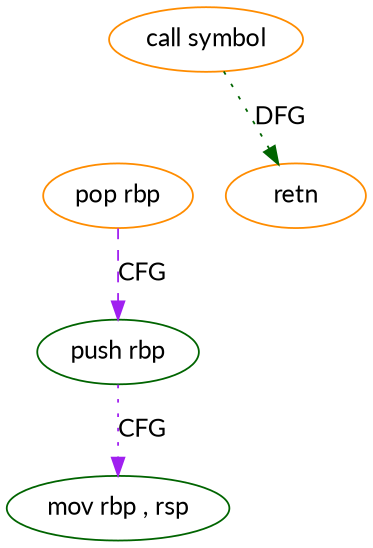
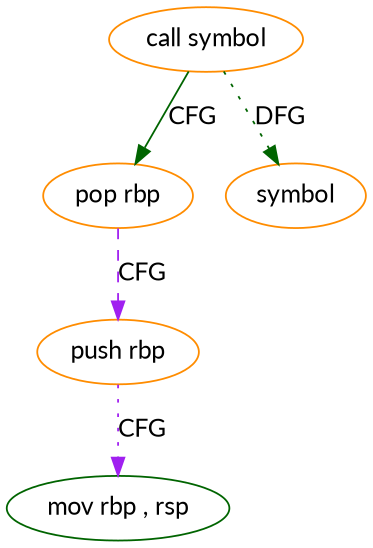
edge "call symbol" -> "pop rbp": added, label "CFG"
node "retn": label "retn" -> "symbol"
node "push rbp": color darkgreen -> darkorange
